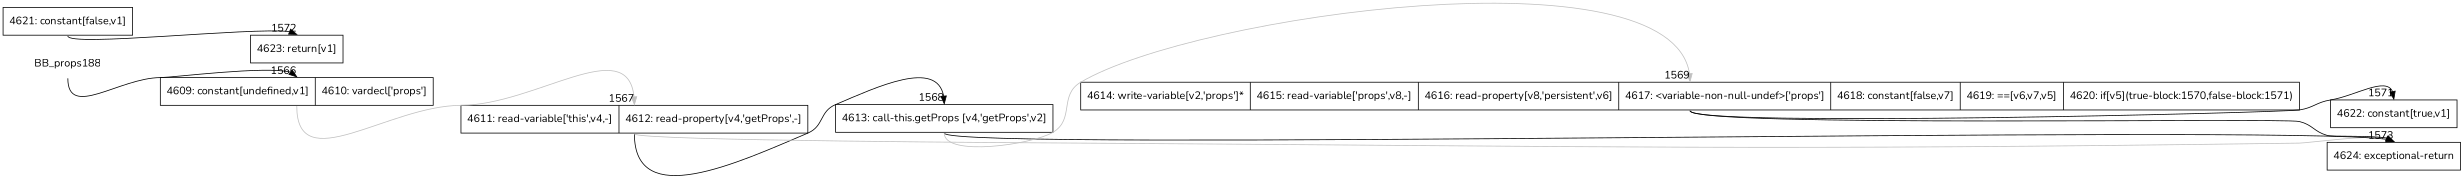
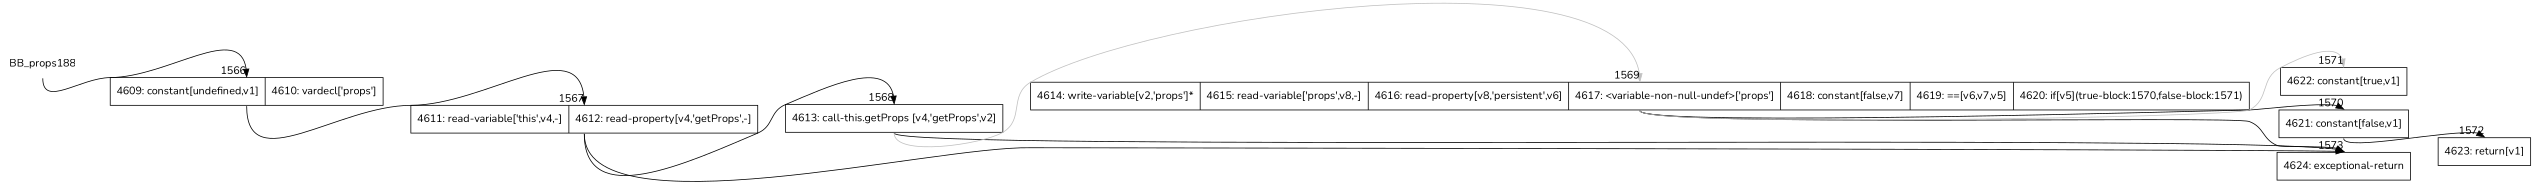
edge "4609: constant[undefined,v1]" -> "4611: read-variable['this',v4,-]": color gray -> black
edge "4614: write-variable[v2,'props']*" -> "4621: constant[false,v1]": added
edge "4614: write-variable[v2,'props']*" -> "4622: constant[true,v1]": color black -> gray
edge "4611: read-variable['this',v4,-]" -> "4624: exceptional-return": color gray -> black
